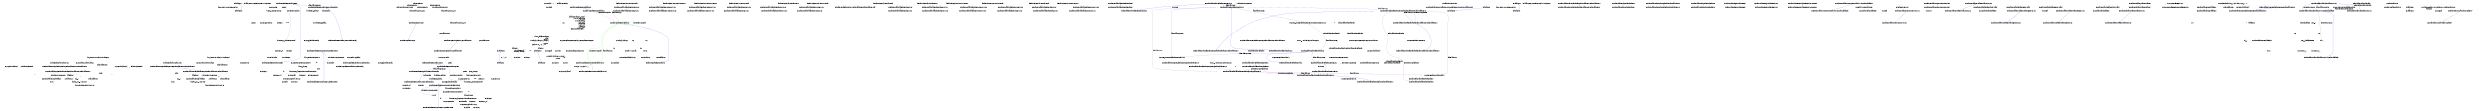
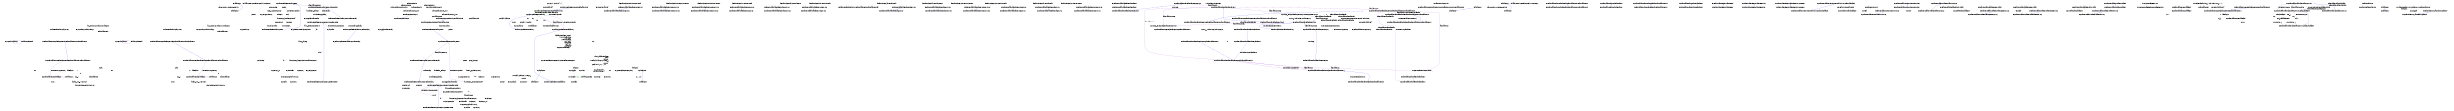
node "Entry string.Split(params char[])": added
edge "Entry Humanizer.StringHumanizeExtensions.Humanize(string)" -> "Entry string.Contains(string)": now "Entry Humanizer.StringHumanizeExtensions.Humanize(string)" -> "return FromPascalCase(input);"
